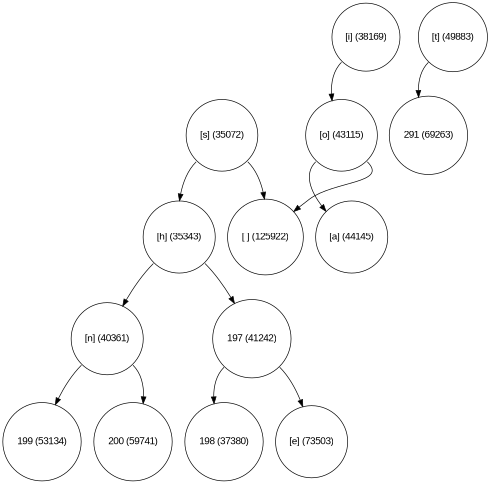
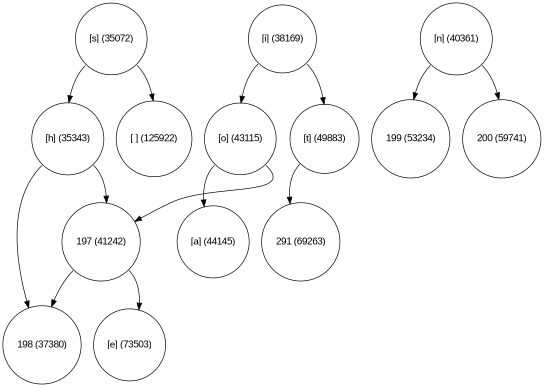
edge "[i] (38169)" -> "[t] (49883)": added
edge "[o] (43115)" -> "[ ] (125922)": now "[o] (43115)" -> "197 (41242)"
edge "[h] (35343)" -> "[n] (40361)": now "[h] (35343)" -> "198 (37380)"
node "199 (53134)": label "199 (53134)" -> "199 (53234)"
